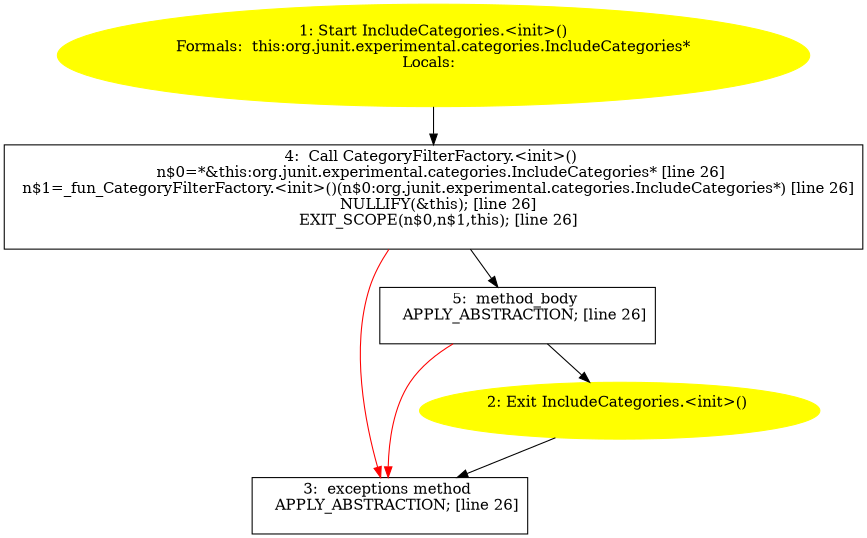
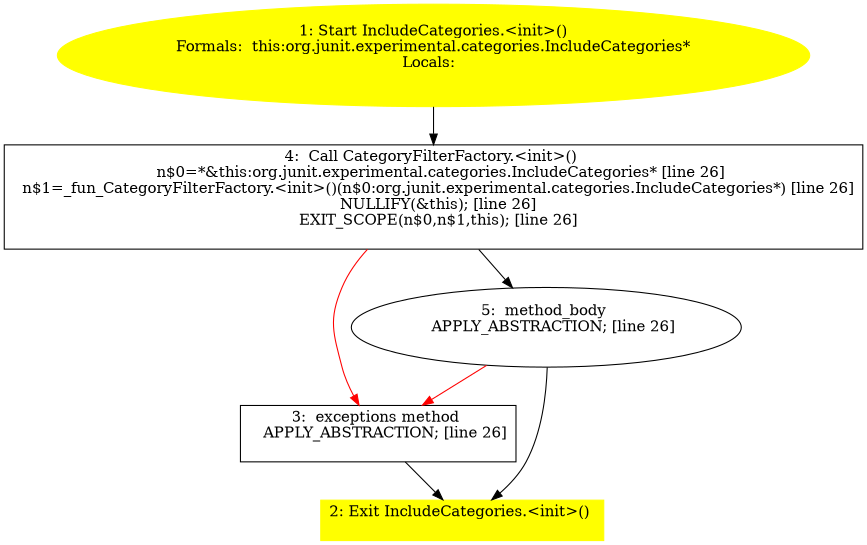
node "5:  method_body APPLY_ABSTRACTION; [line 26]": shape box -> ellipse
node "2: Exit IncludeCategories.<init>()": shape ellipse -> box
edge "2: Exit IncludeCategories.<init>()" -> "3:  exceptions method APPLY_ABSTRACTION; [line 26]": reversed
